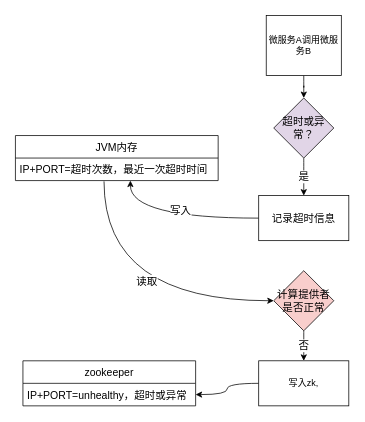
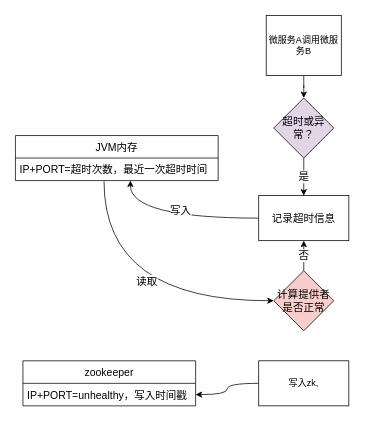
edge "计算提供者是否正常" -> "写入zk,": now "计算提供者是否正常" -> "记录超时信息"
node "IP+PORT=unhealthy，超时或异常": label "IP+PORT=unhealthy，超时或异常" -> "IP+PORT=unhealthy，写入时间戳"
